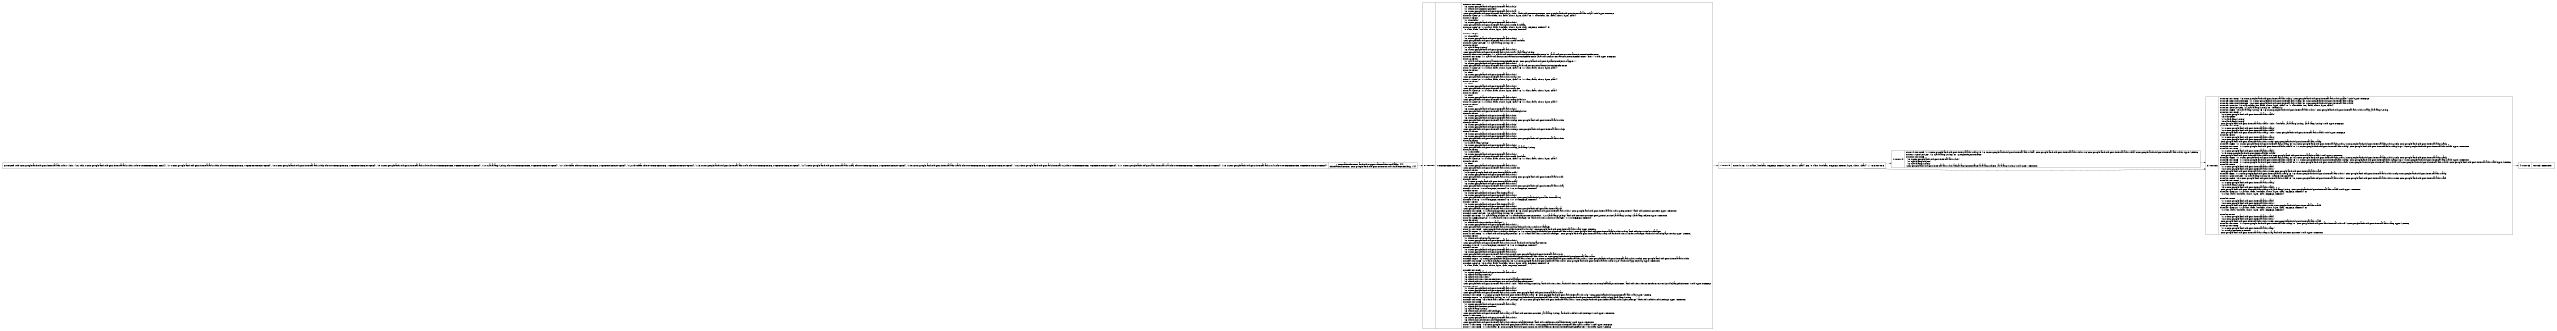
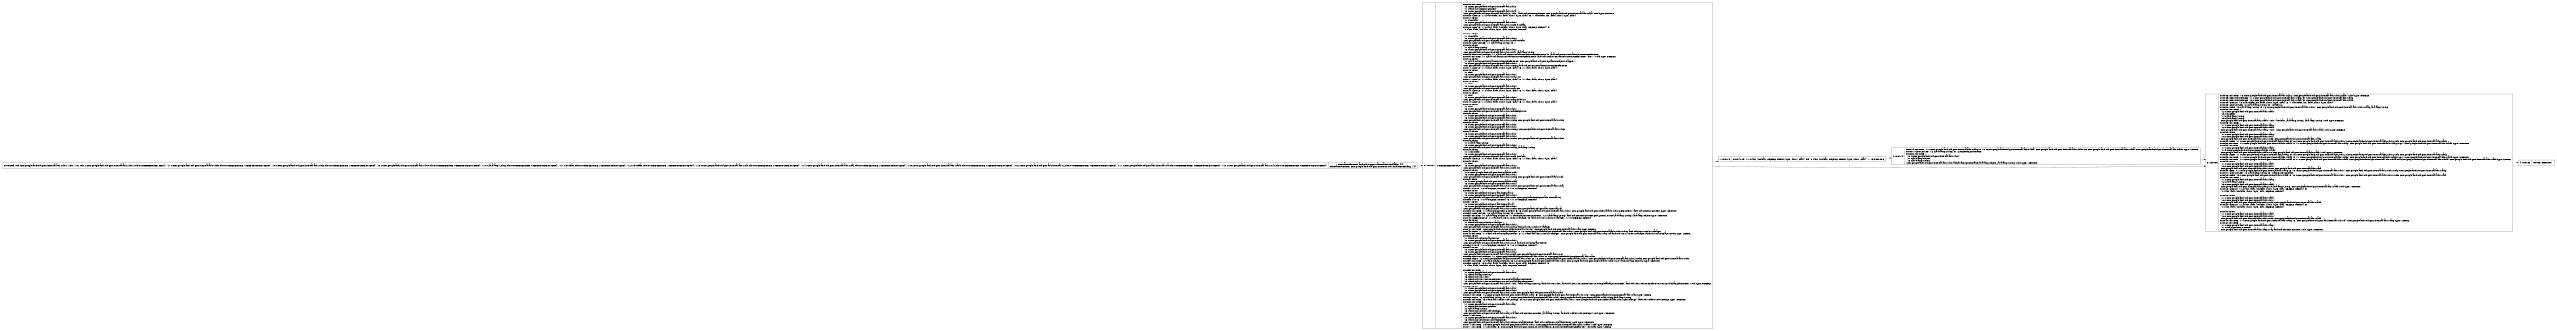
edge "1: 0x007b" -> "3: 0x0086": now "0: 0x0000" -> "3: 0x0086"
